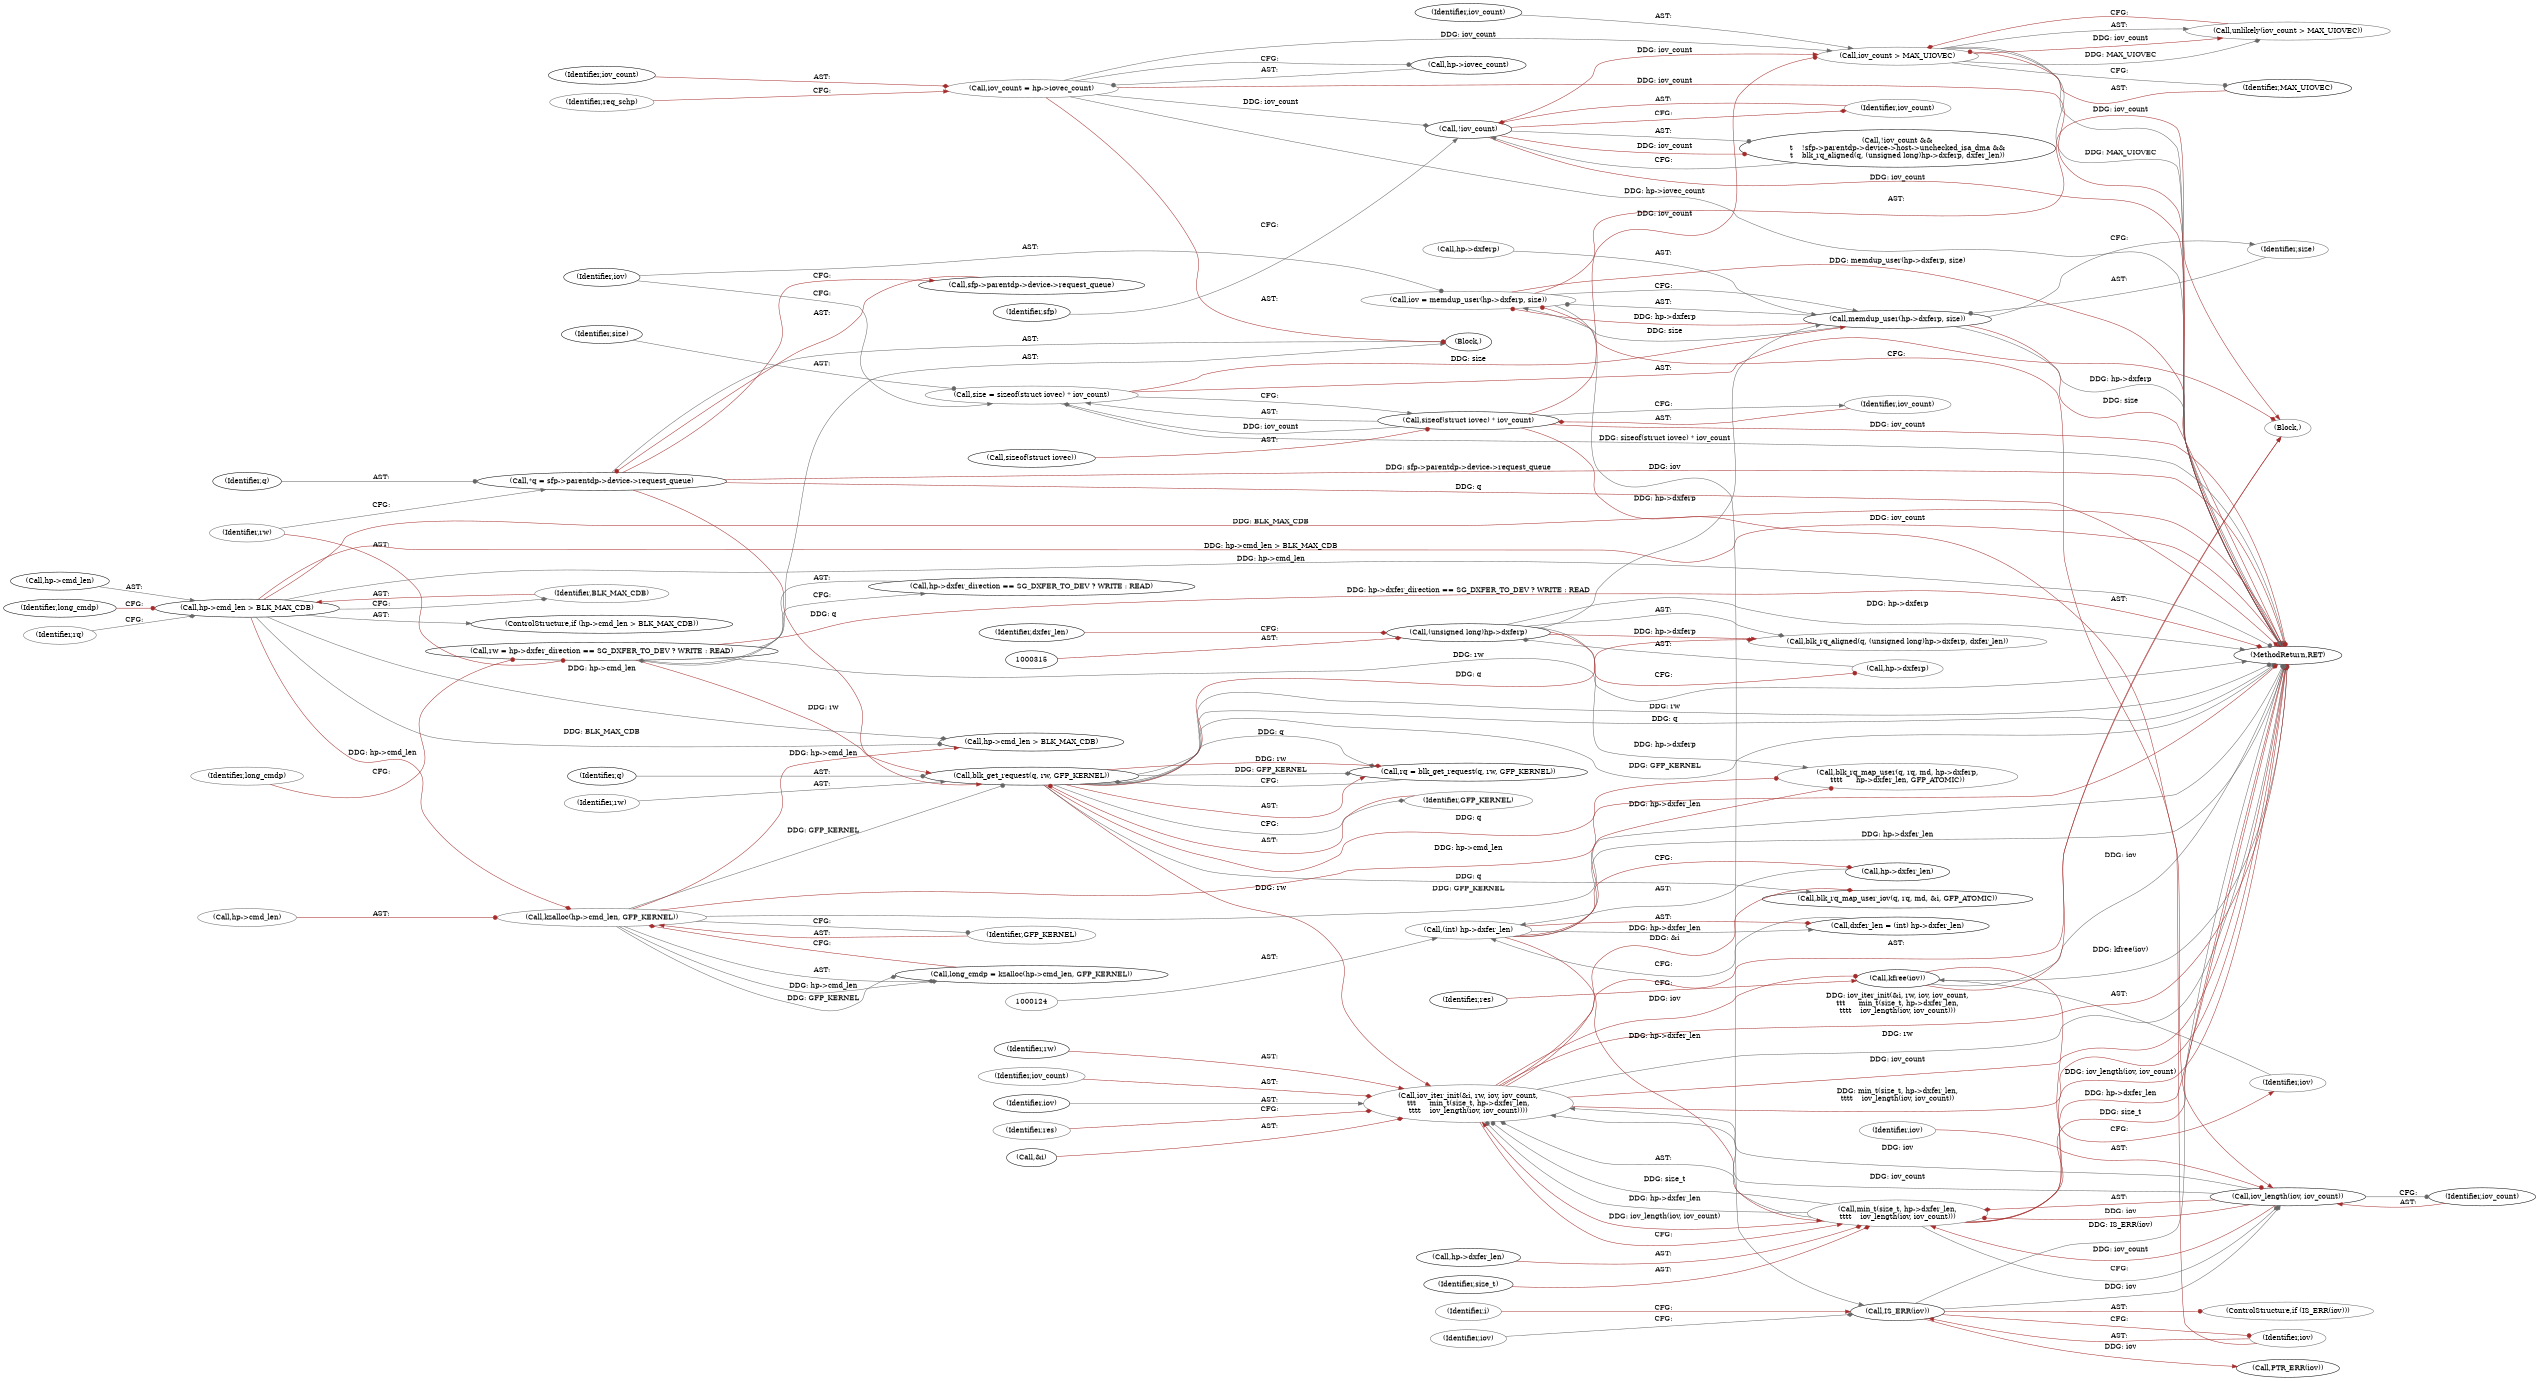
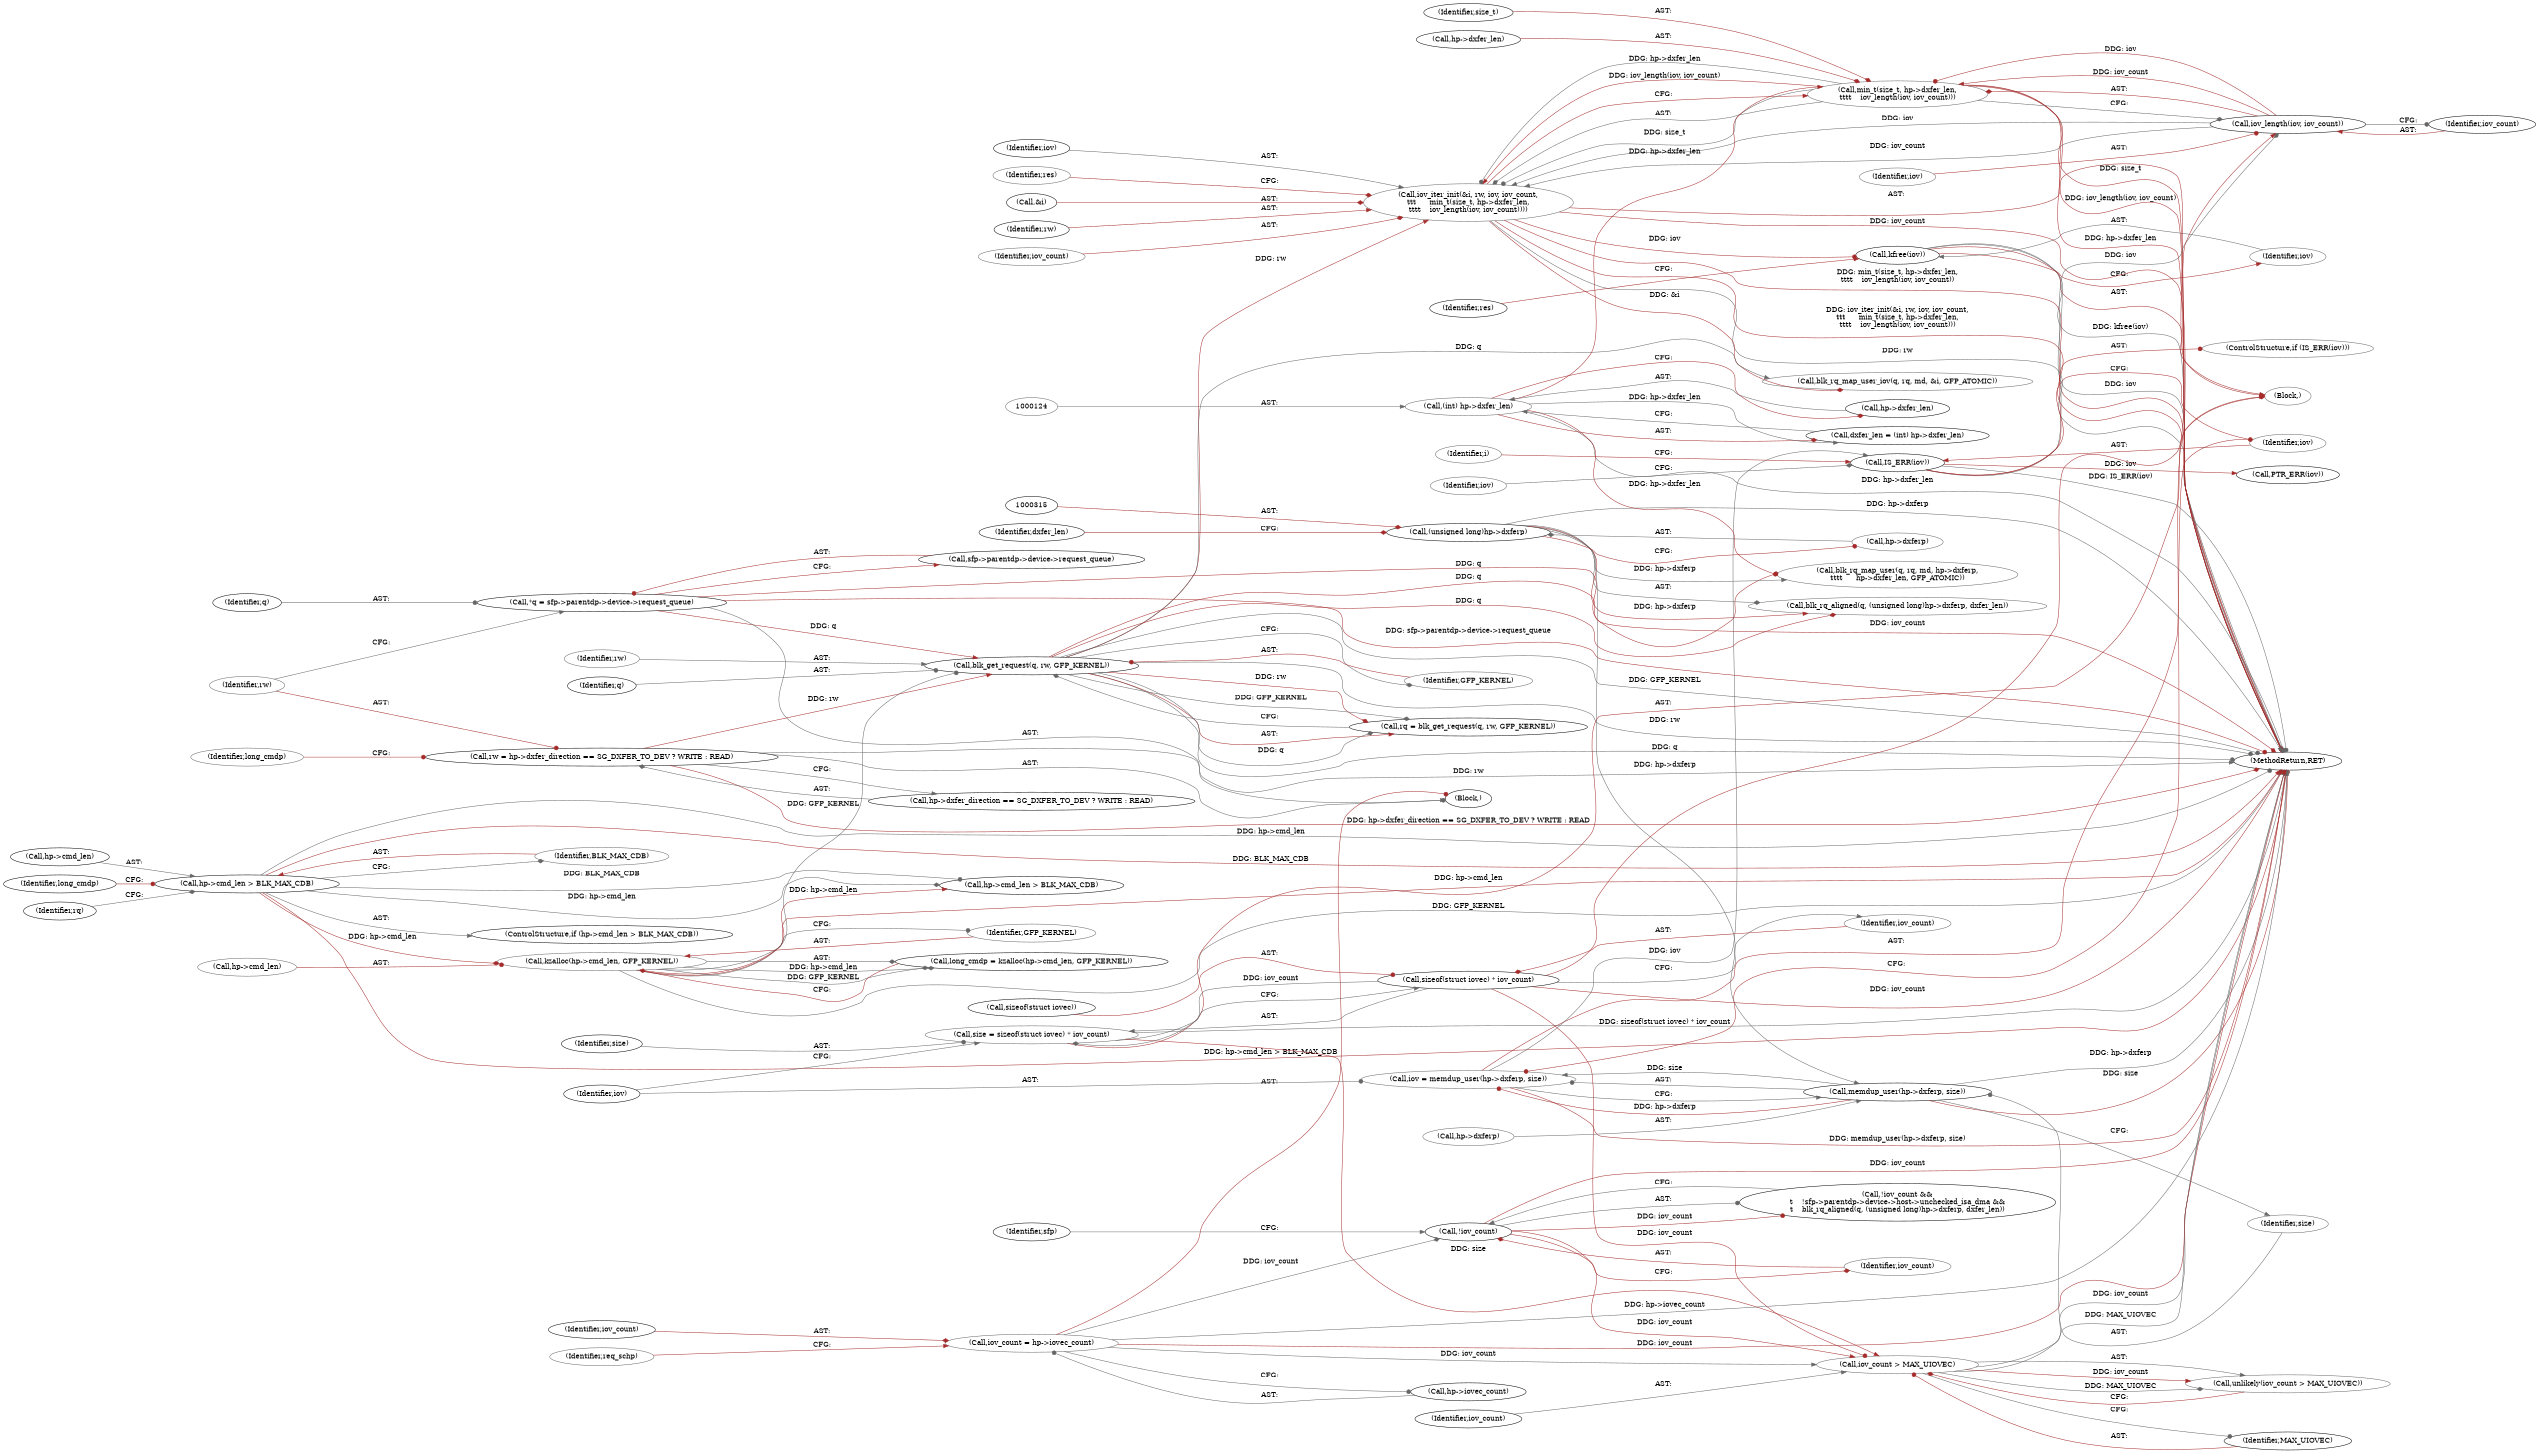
edge "(Call,size = sizeof(struct iovec) * iov_count)" -> "(Call,memdup_user(hp->dxferp, size))": now "(Call,size = sizeof(struct iovec) * iov_count)" -> "(Call,iov_count > MAX_UIOVEC)"
node "(Identifier,rq)": color gray40 -> black
node "(Call,blk_rq_map_user_iov(q, rq, md, &i, GFP_ATOMIC))": color black -> gray40
